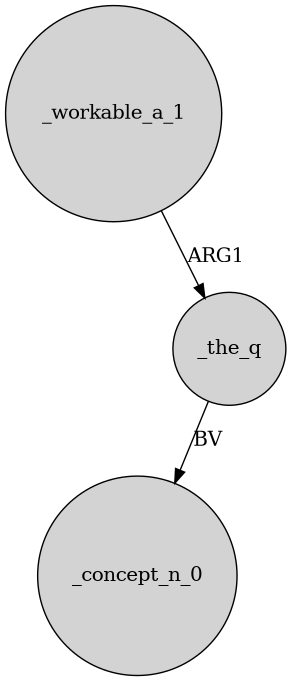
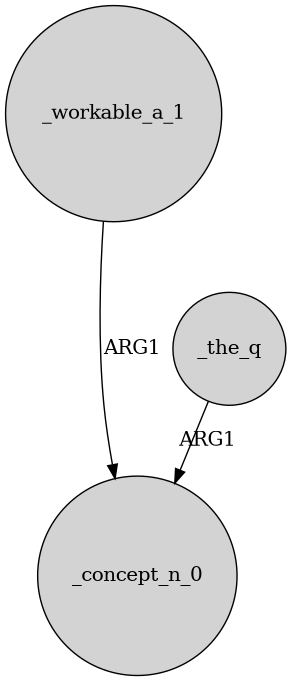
edge "_workable_a_1" -> "_the_q": now "_workable_a_1" -> "_concept_n_0"
edge "_the_q" -> "_concept_n_0": label "BV" -> "ARG1"
